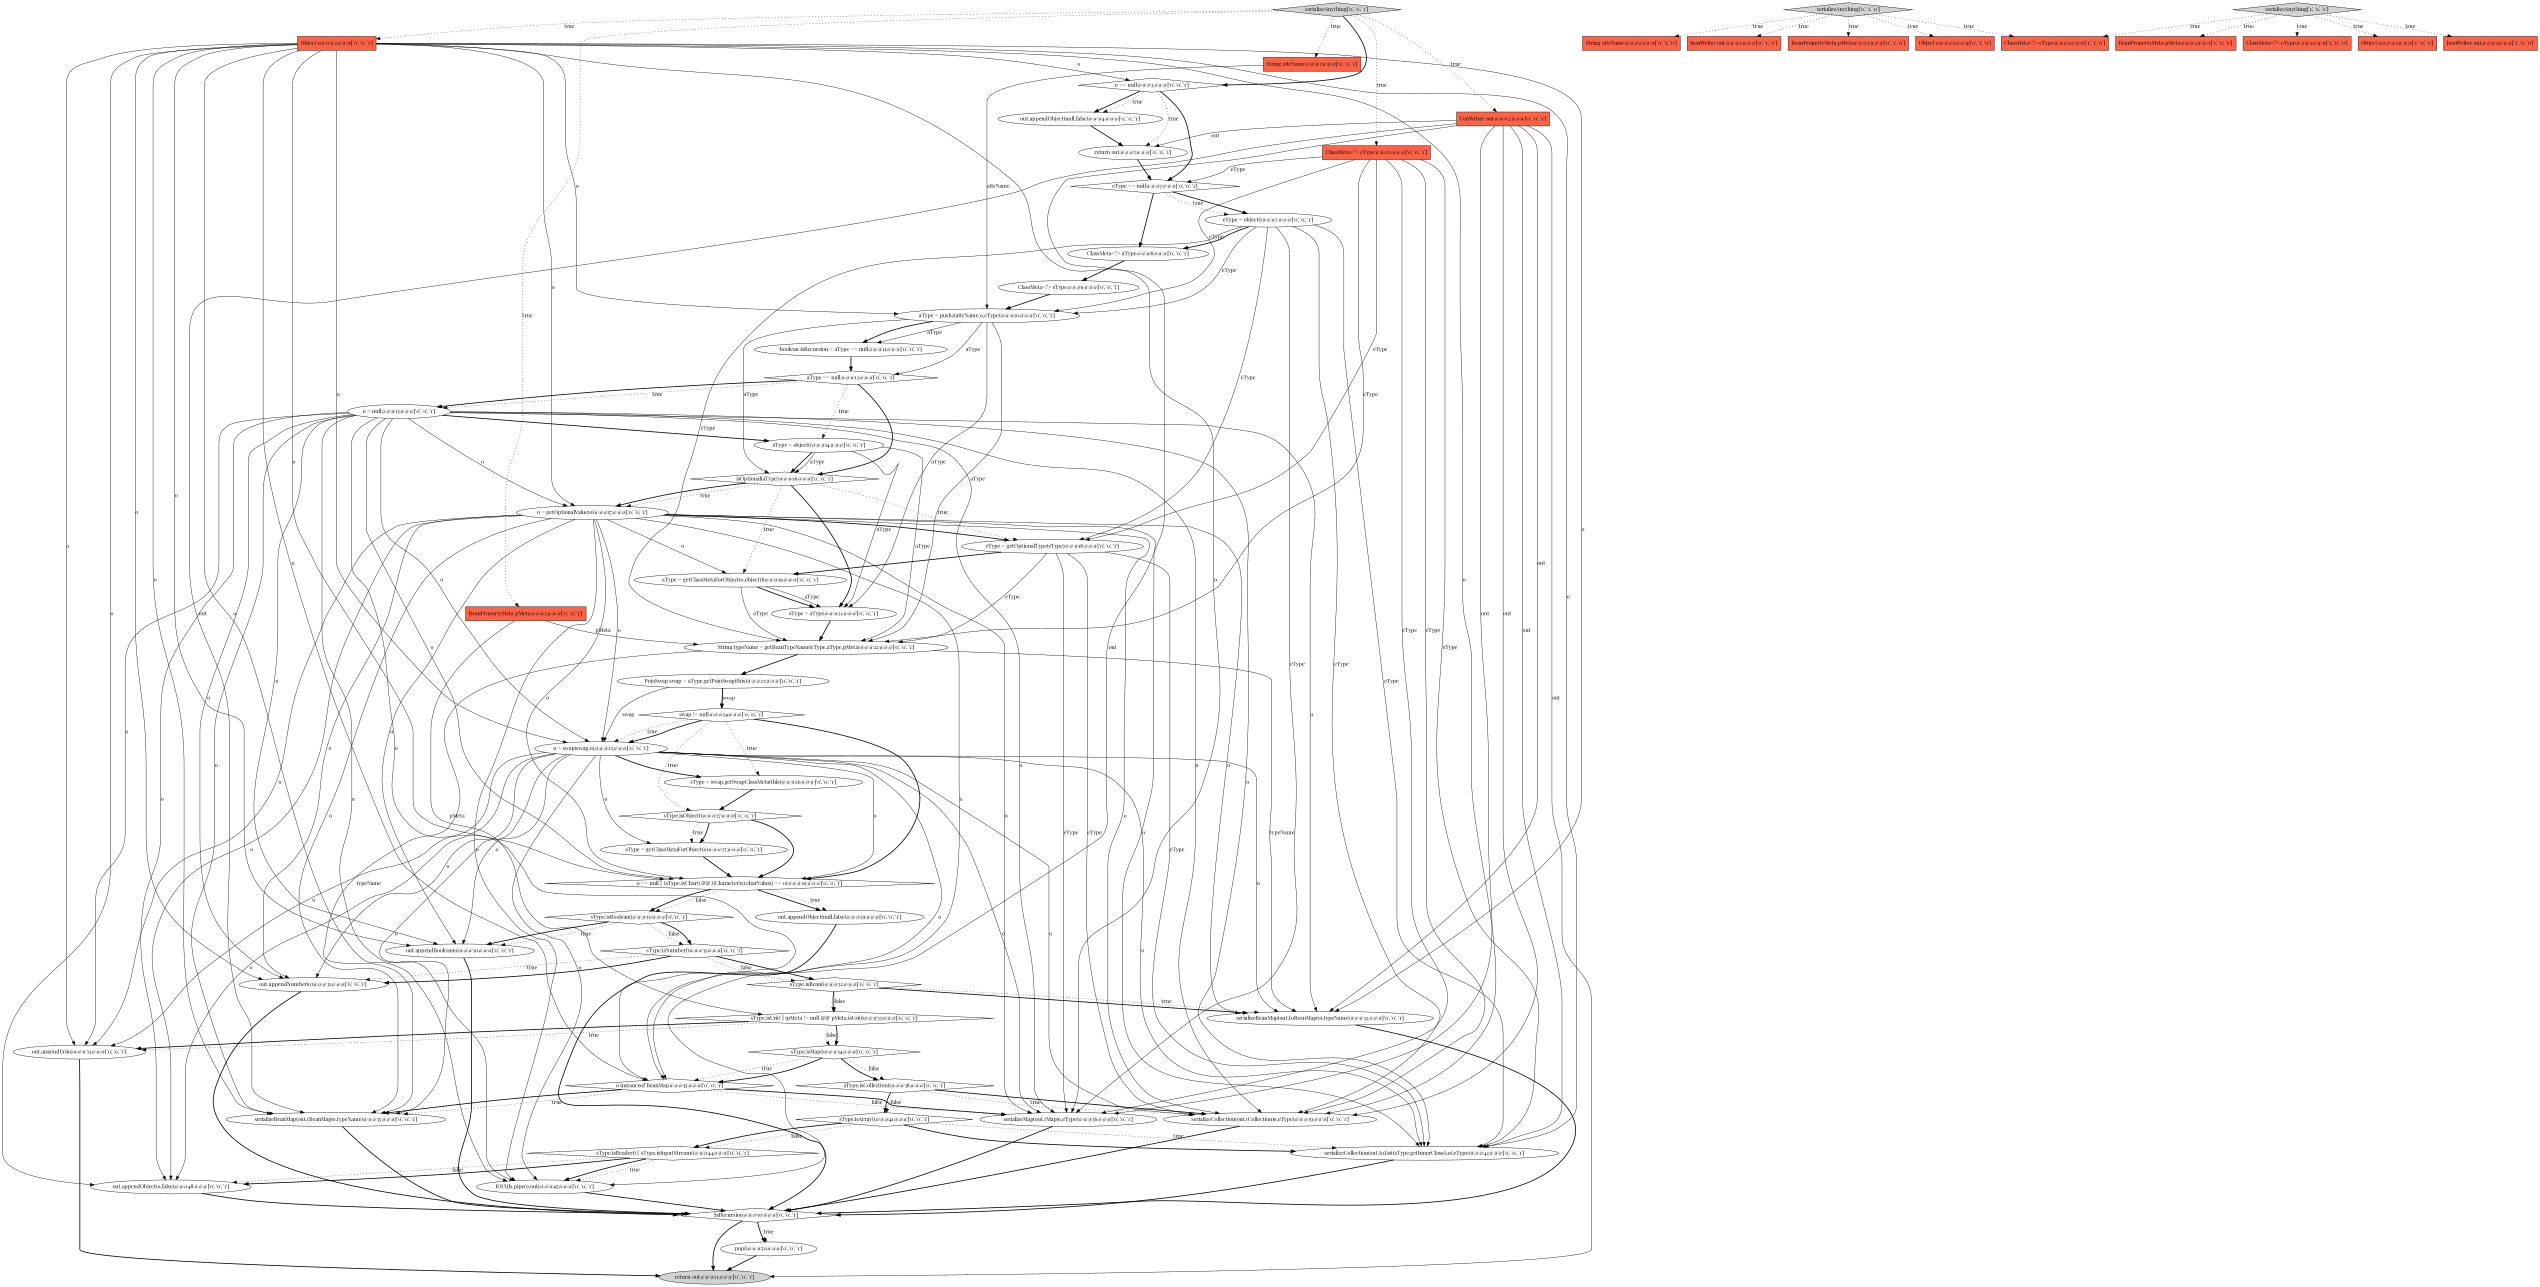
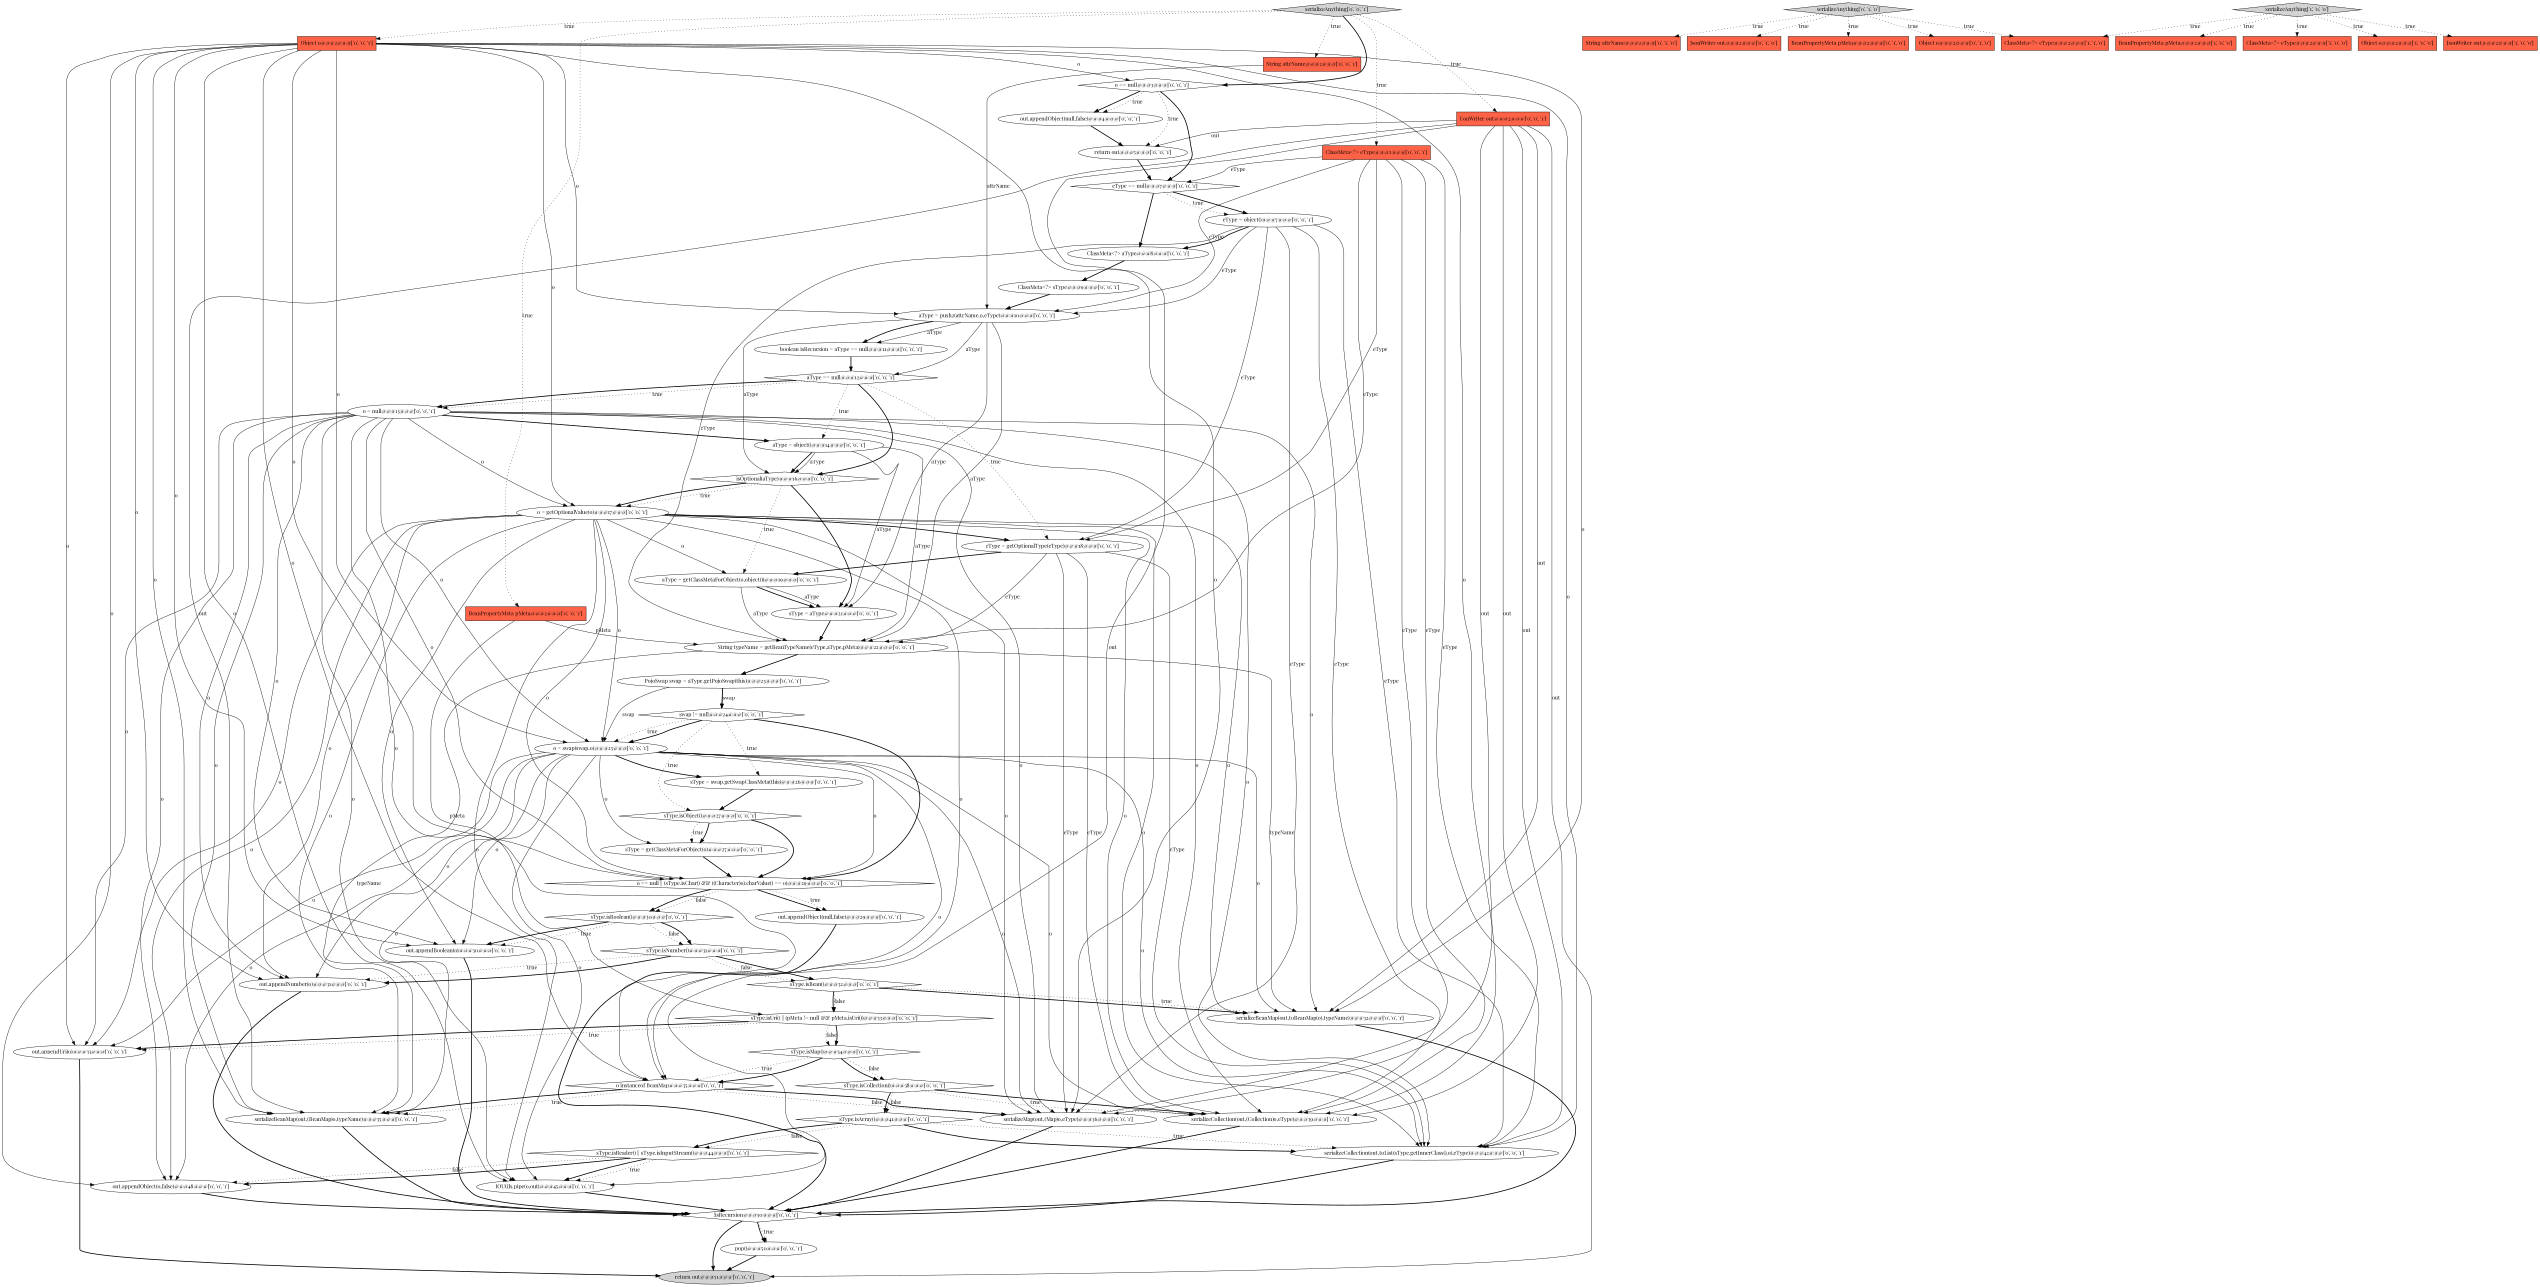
edge "isOptional(aType)@@@16@@@['0', '0', '1']" -> "eType = getOptionalType(eType)@@@18@@@['0', '0', '1']": now "aType == null@@@12@@@['0', '0', '1']" -> "eType = getOptionalType(eType)@@@18@@@['0', '0', '1']"
